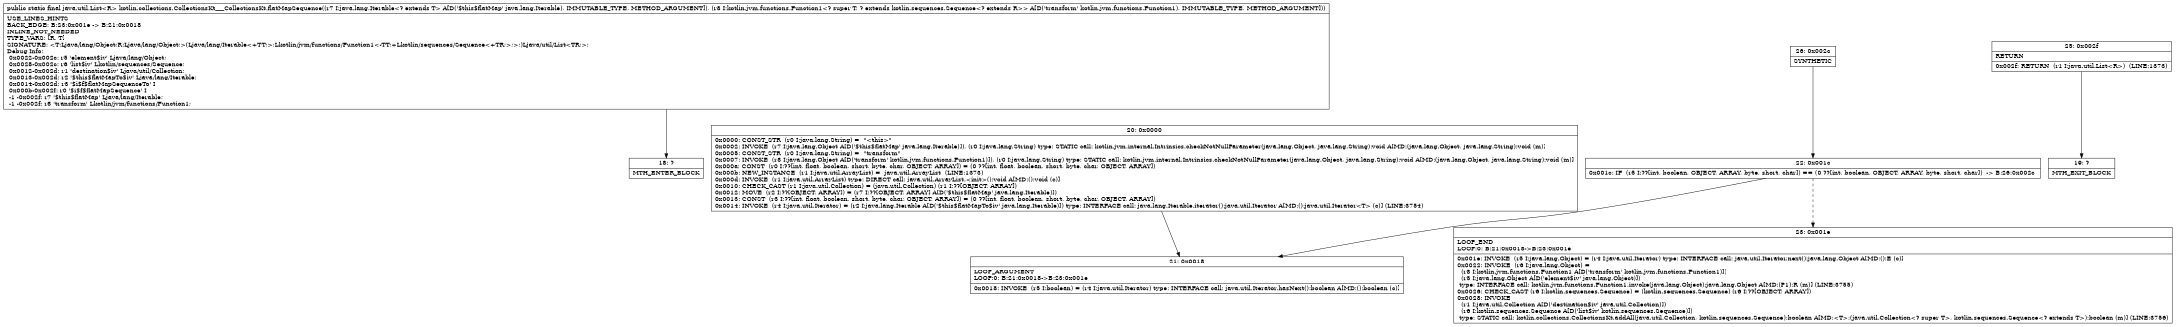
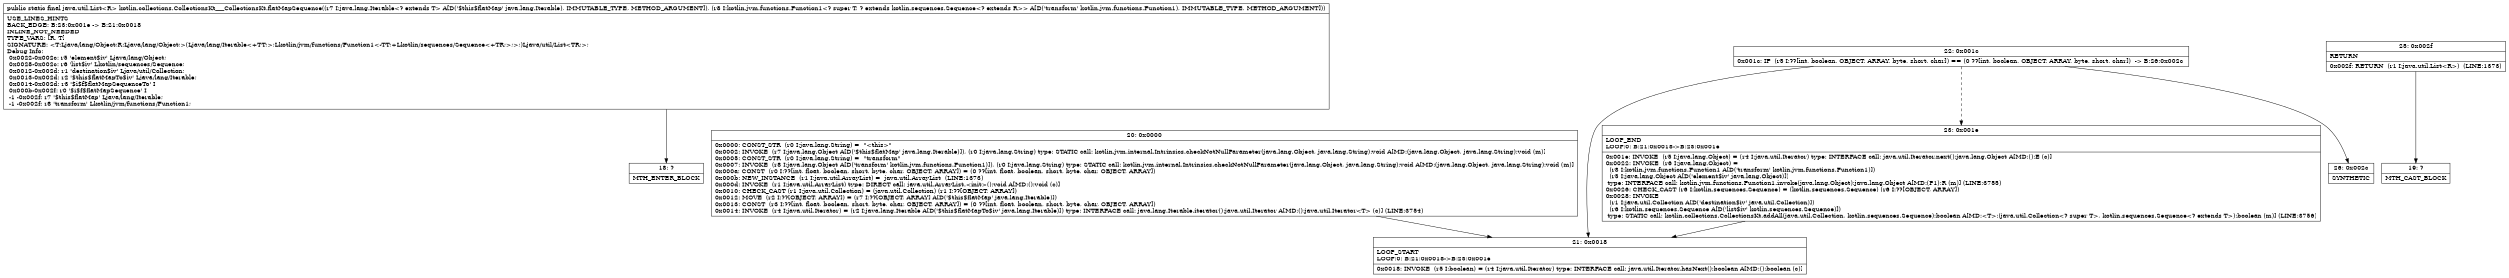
edge "26: 0x002c" -> "22: 0x001c": reversed
node "19: ?": text "MTH_EXIT_BLOCK" -> "MTH_CAST_BLOCK"
edge "23: 0x001e" -> "21: 0x0018": added
node "21: 0x0018": text "LOOP_ARGUMENT" -> "LOOP_START"
